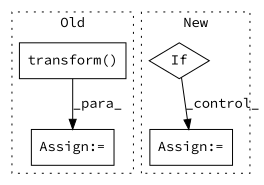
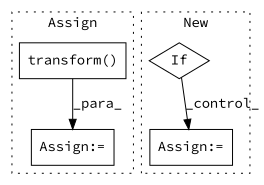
cluster "Old": label "Old" -> "Assign"
